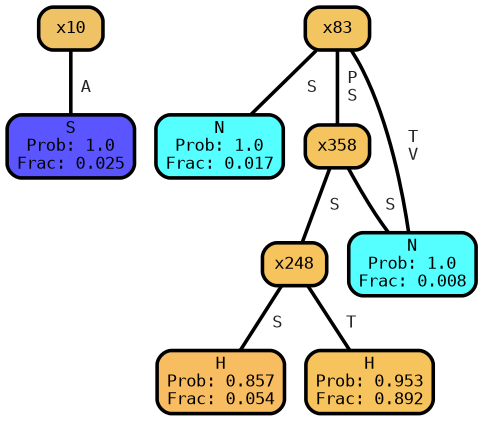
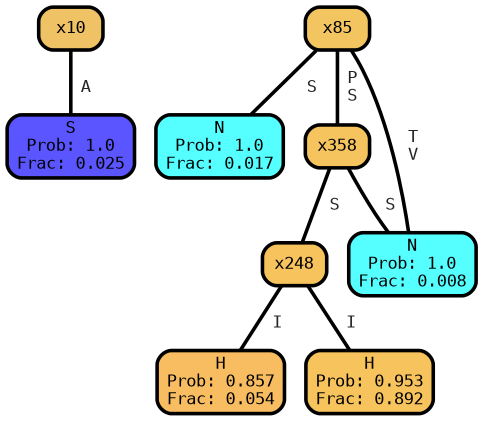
node "x83": label "x83" -> "x85"
edge "x248" -- "H Prob: 0.857 Frac: 0.054": label " S" -> " I"
edge "x248" -- "H Prob: 0.953 Frac: 0.892": label " T" -> " I"
